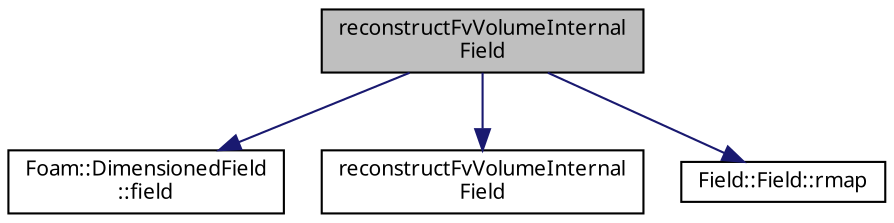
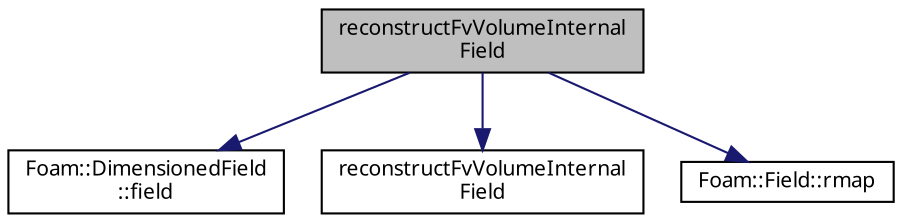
node "Field::Field::rmap": label "Field::Field::rmap" -> "Foam::Field::rmap"
